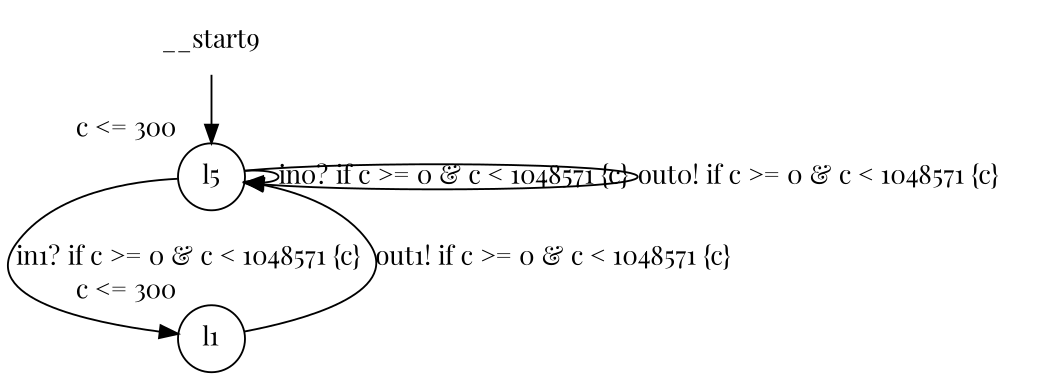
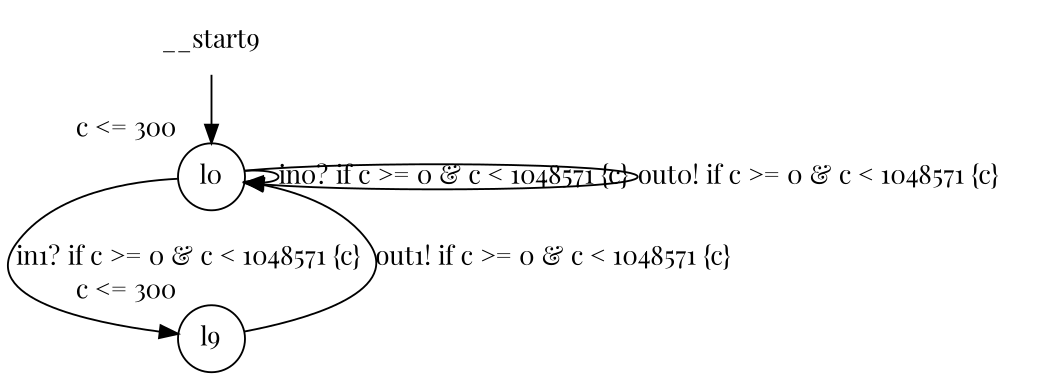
node "l5 c <= 300": label "l5 c <= 300" -> "l0 c <= 300"
node "l1 c <= 300": label "l1 c <= 300" -> "l9 c <= 300"
